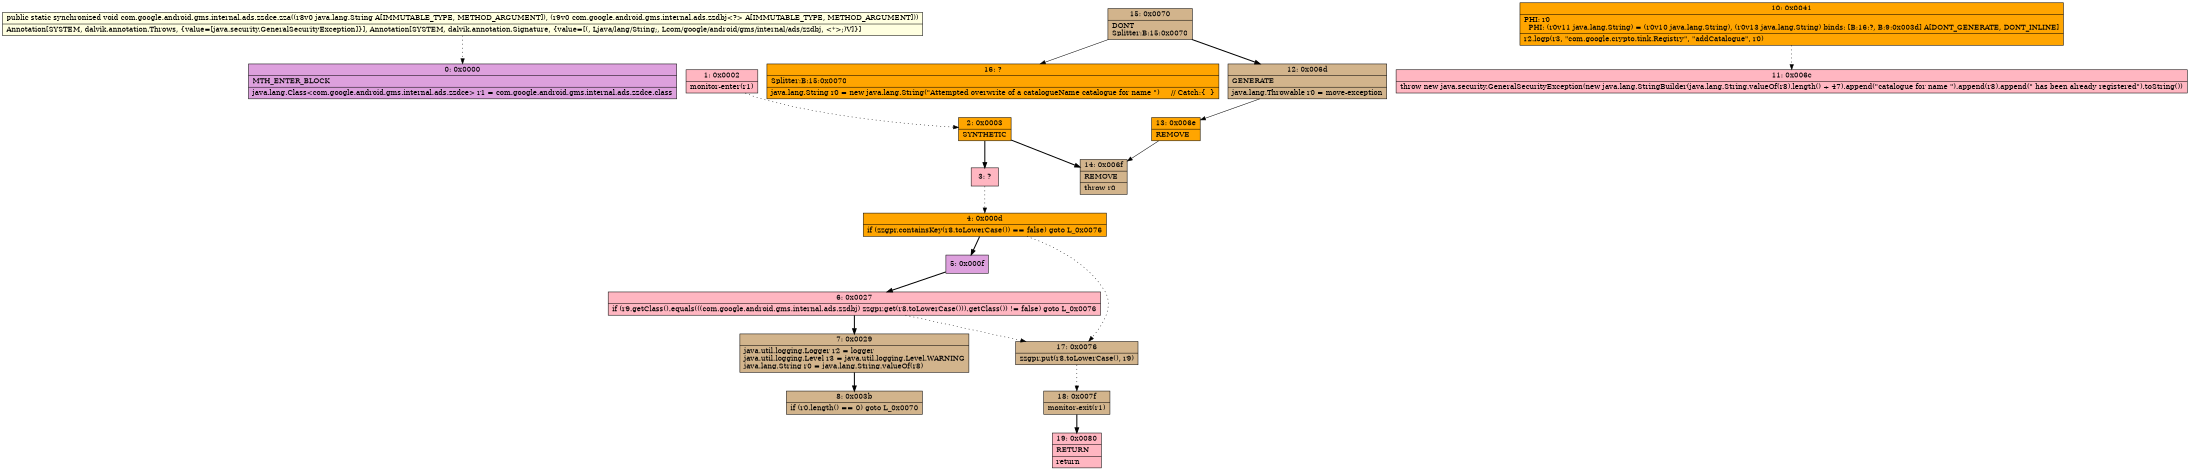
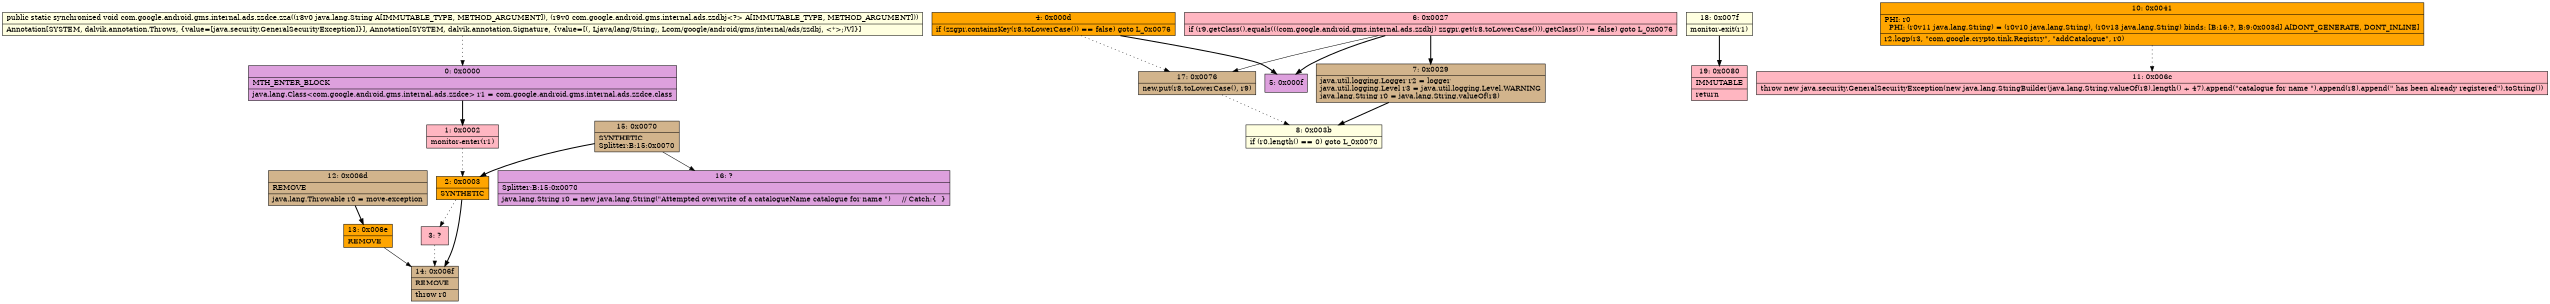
node "15: 0x0070": text "DONT" -> "SYNTHETIC"
edge "15: 0x0070" -> "12: 0x006d": now "15: 0x0070" -> "2: 0x0003"
node "16: ?": fillcolor orange -> plum
node "12: 0x006d": text "GENERATE" -> "REMOVE"
edge "12: 0x006d" -> "13: 0x006e": style solid -> bold
edge "0: 0x0000" -> "1: 0x0002": added
edge "2: 0x0003" -> "3: ?": style bold -> dotted
edge "3: ?" -> "4: 0x000d": now "3: ?" -> "14: 0x006f"
edge "5: 0x000f" -> "6: 0x0027": reversed
edge "6: 0x0027" -> "17: 0x0076": style dotted -> solid
node "17: 0x0076": text "zzgpr.put(r8.toLowerCase(), r9)" -> "new.put(r8.toLowerCase(), r9)"
edge "17: 0x0076" -> "18: 0x007f": now "17: 0x0076" -> "8: 0x003b"
node "8: 0x003b": fillcolor tan -> lightyellow
node "18: 0x007f": fillcolor tan -> lightyellow
node "19: 0x0080": text "RETURN" -> "IMMUTABLE"
